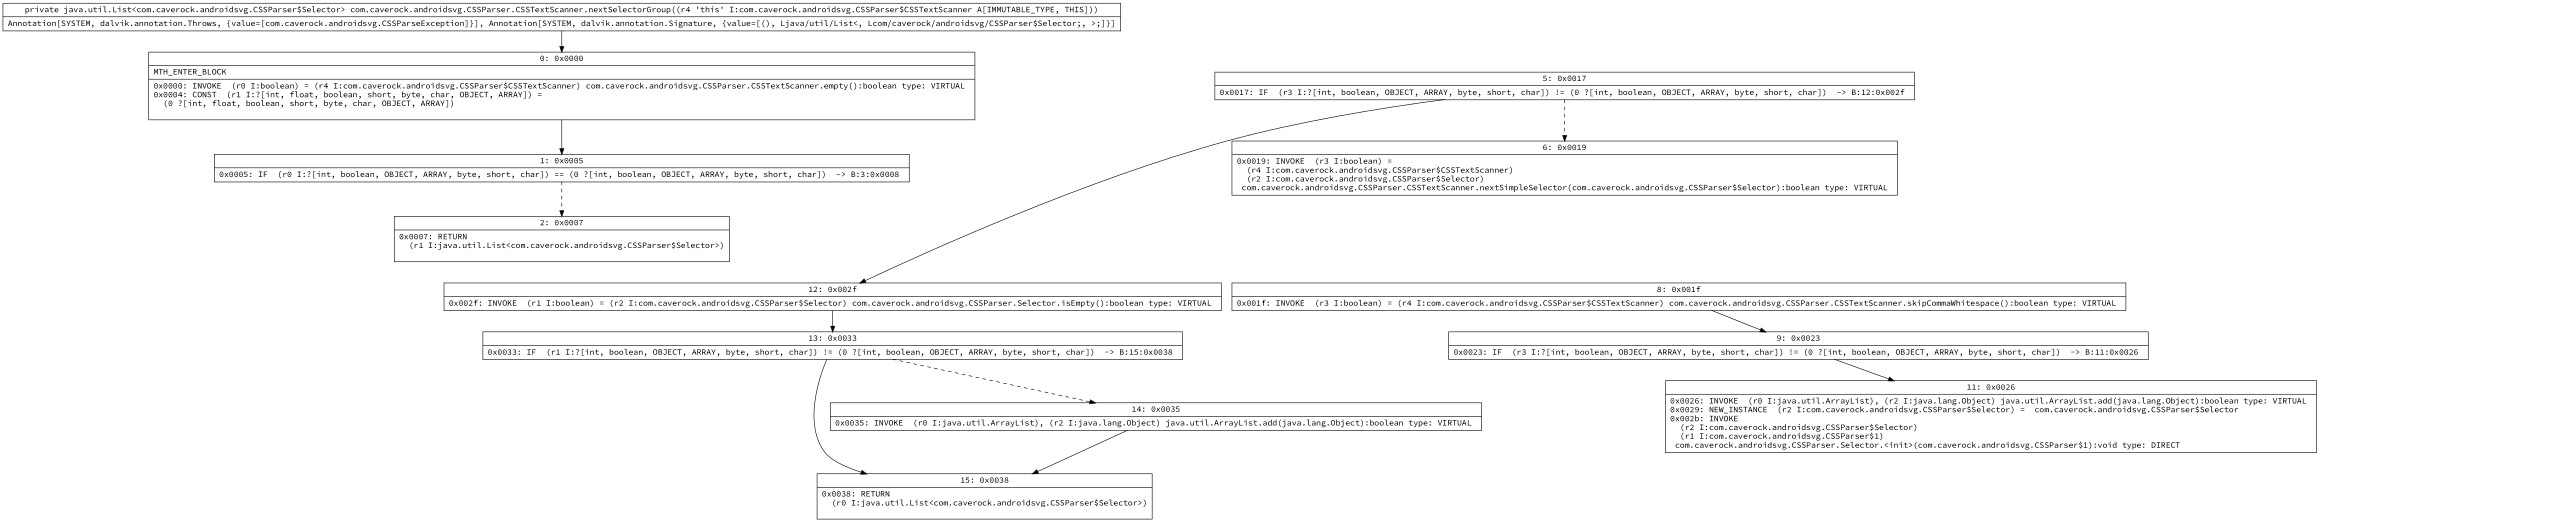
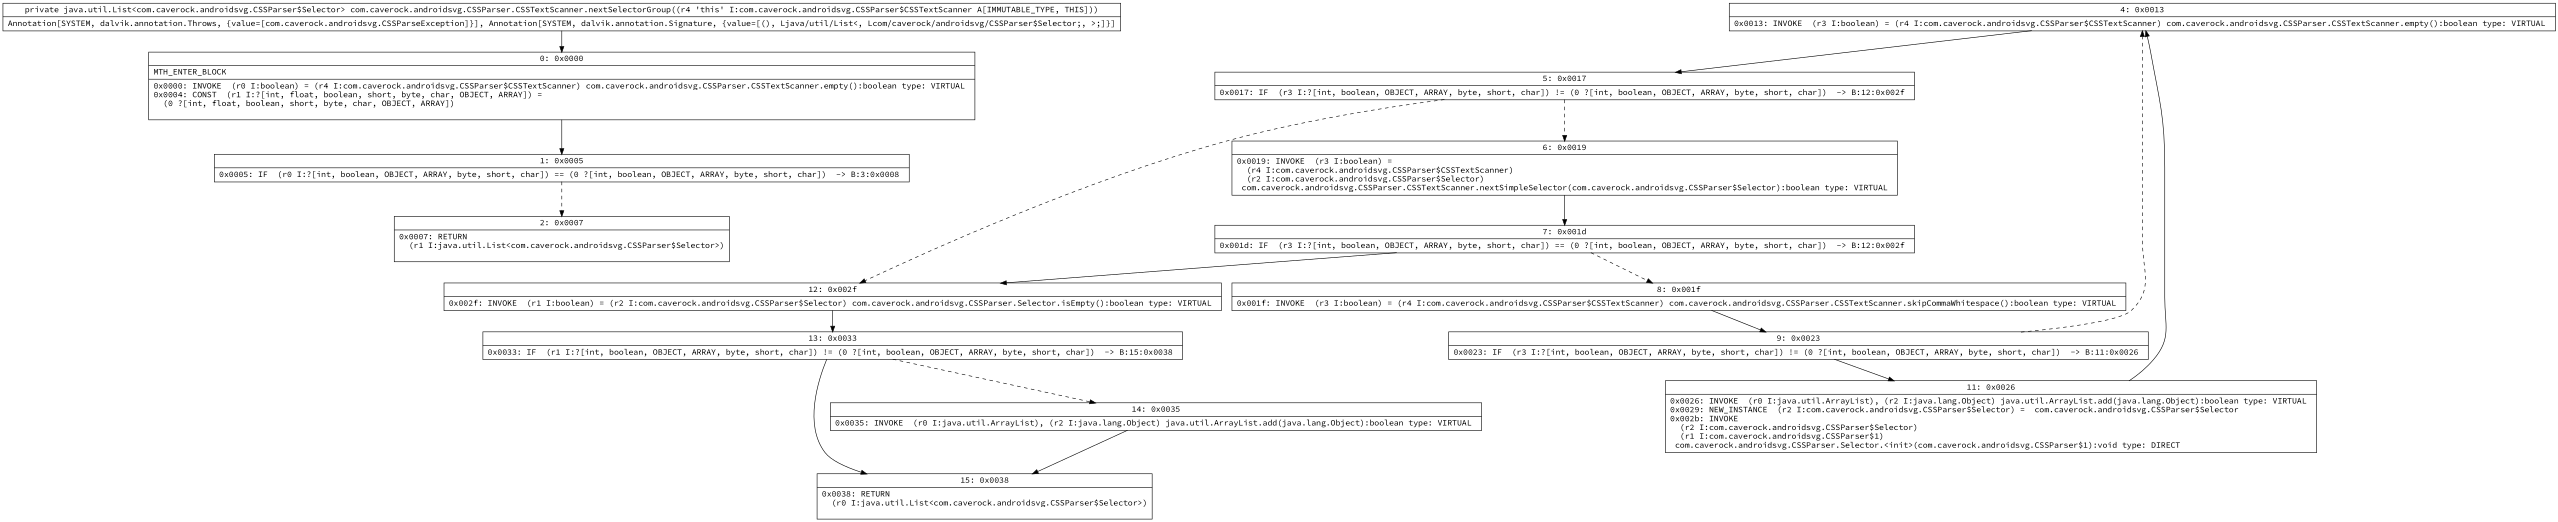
node "4: 0x0013": added
edge "5: 0x0017" -> "12: 0x002f": style solid -> dashed
node "7: 0x001d": added
